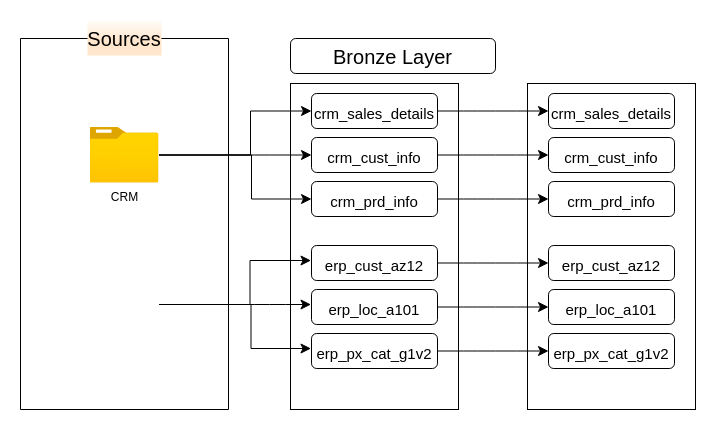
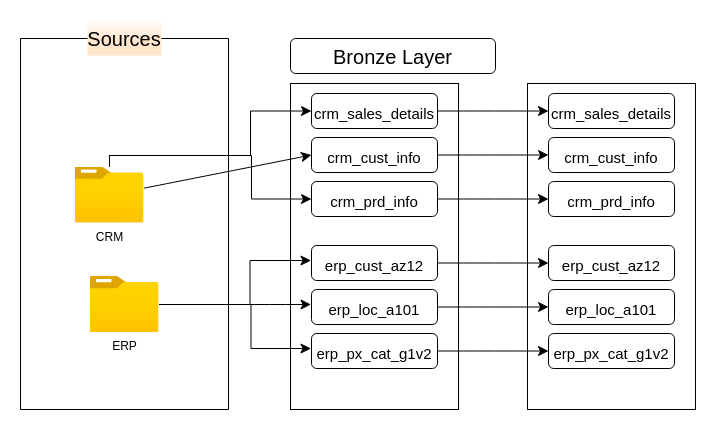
node "CRM": moved (125, 155) -> (110, 195)
node "ERP": added
